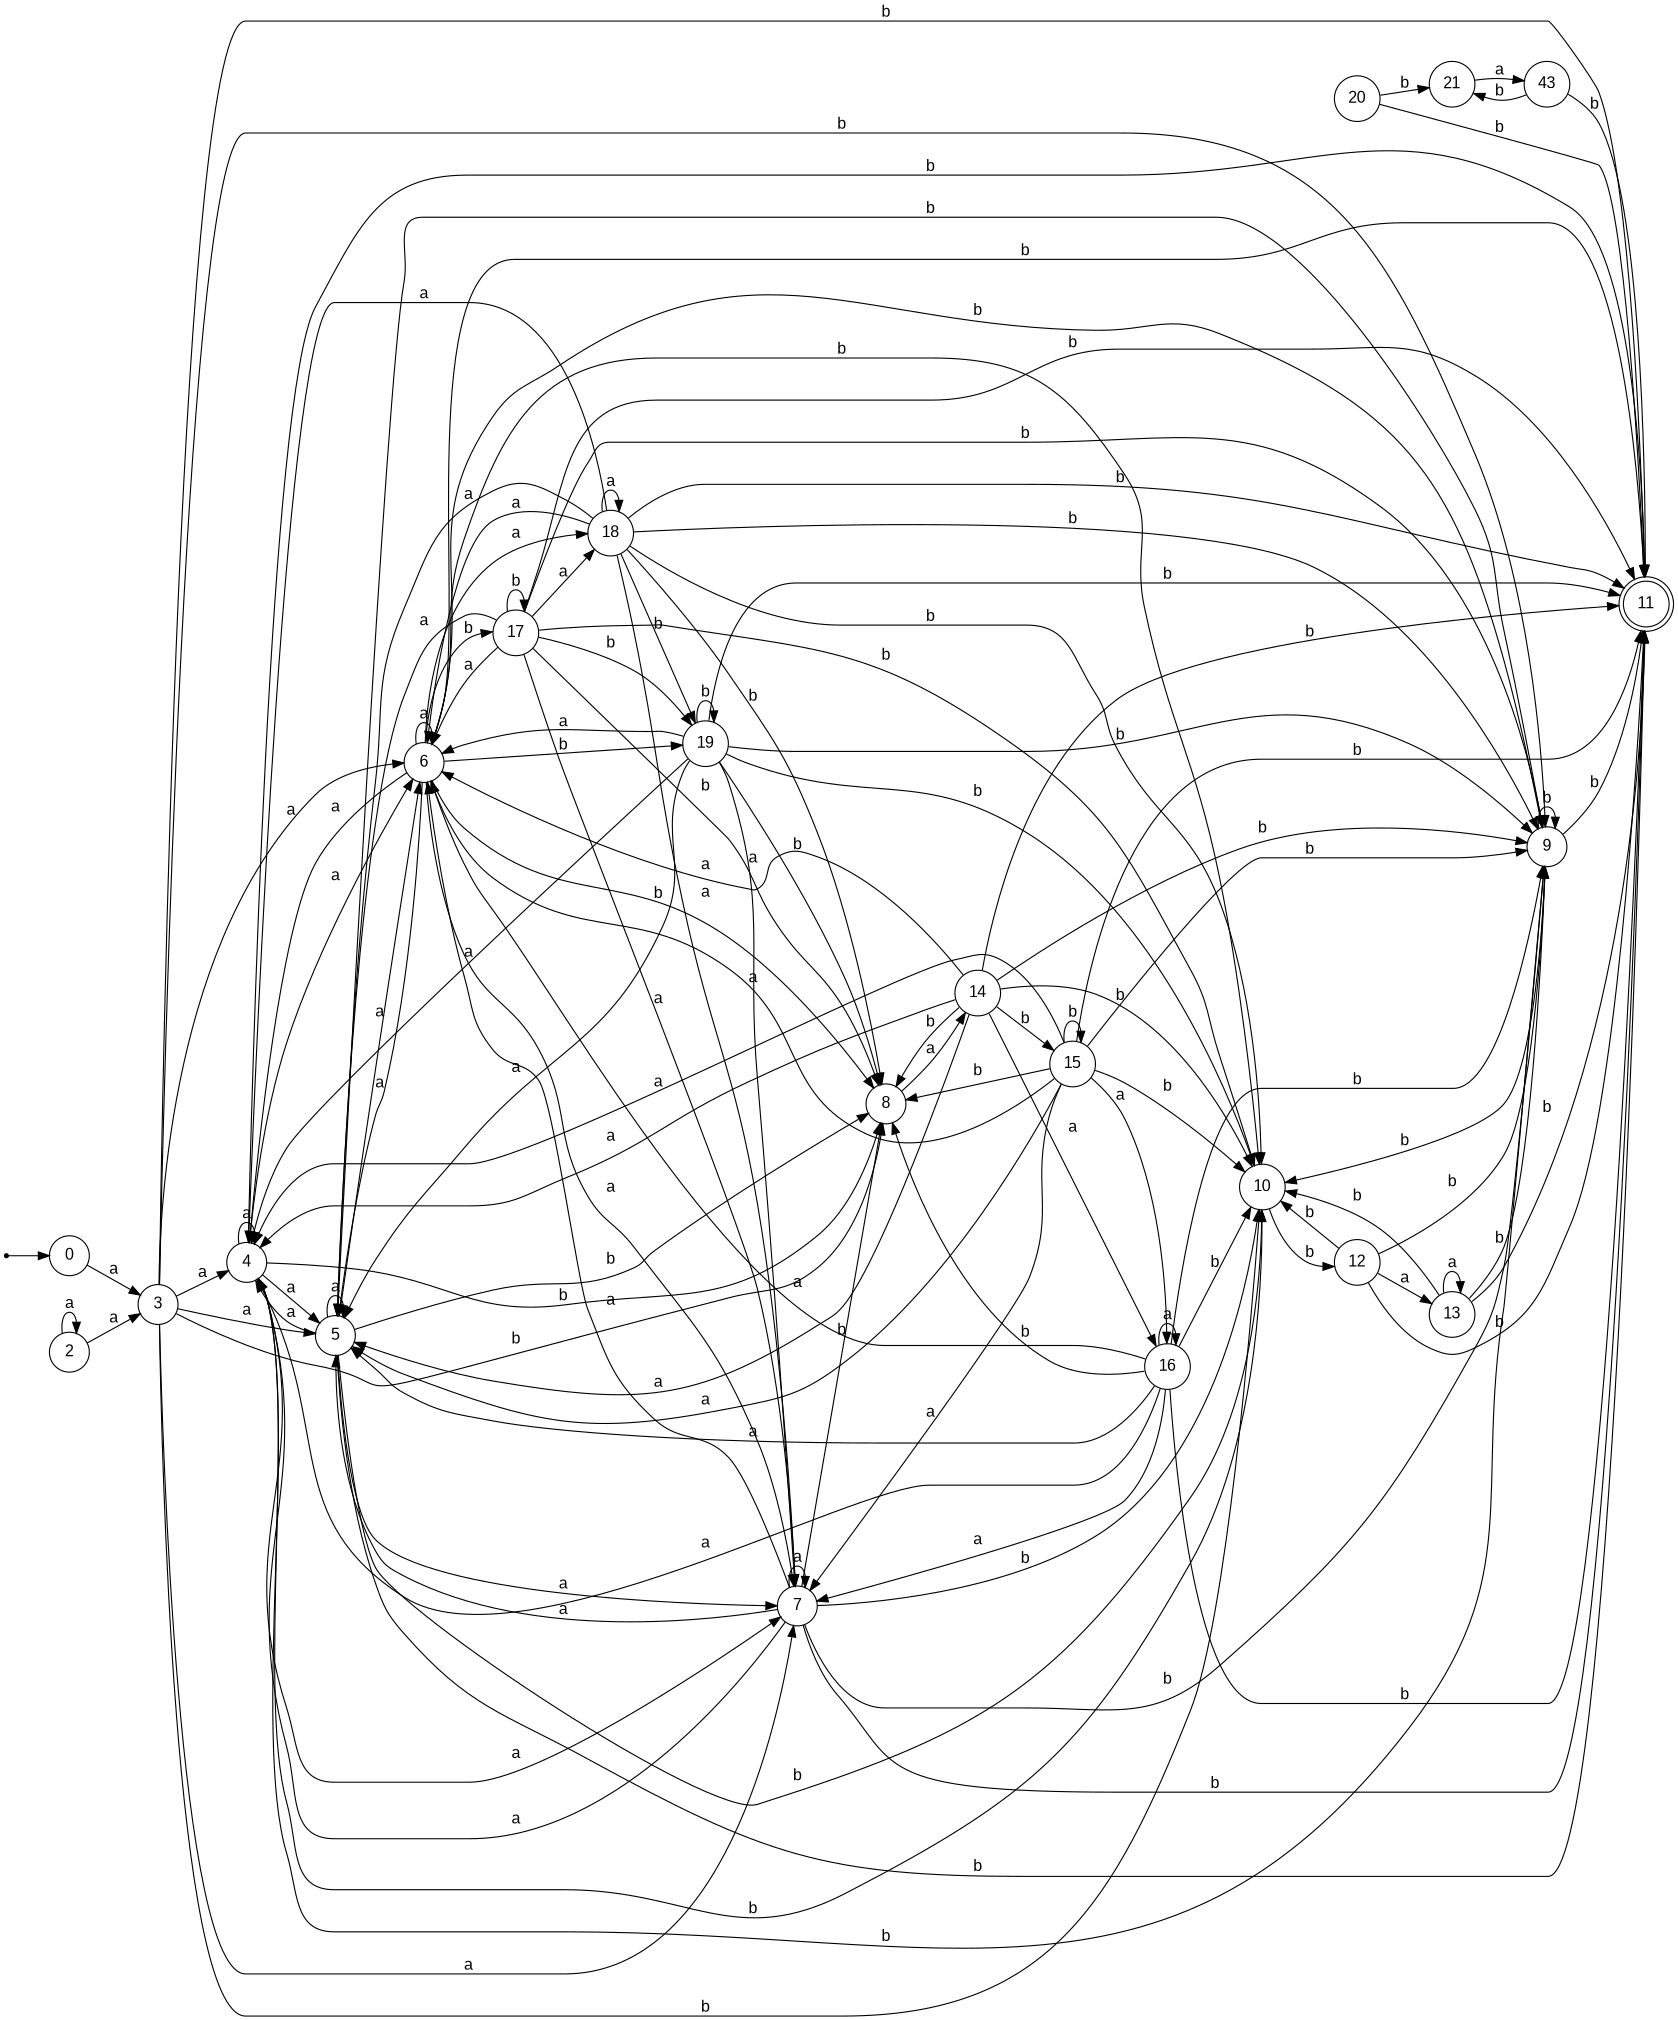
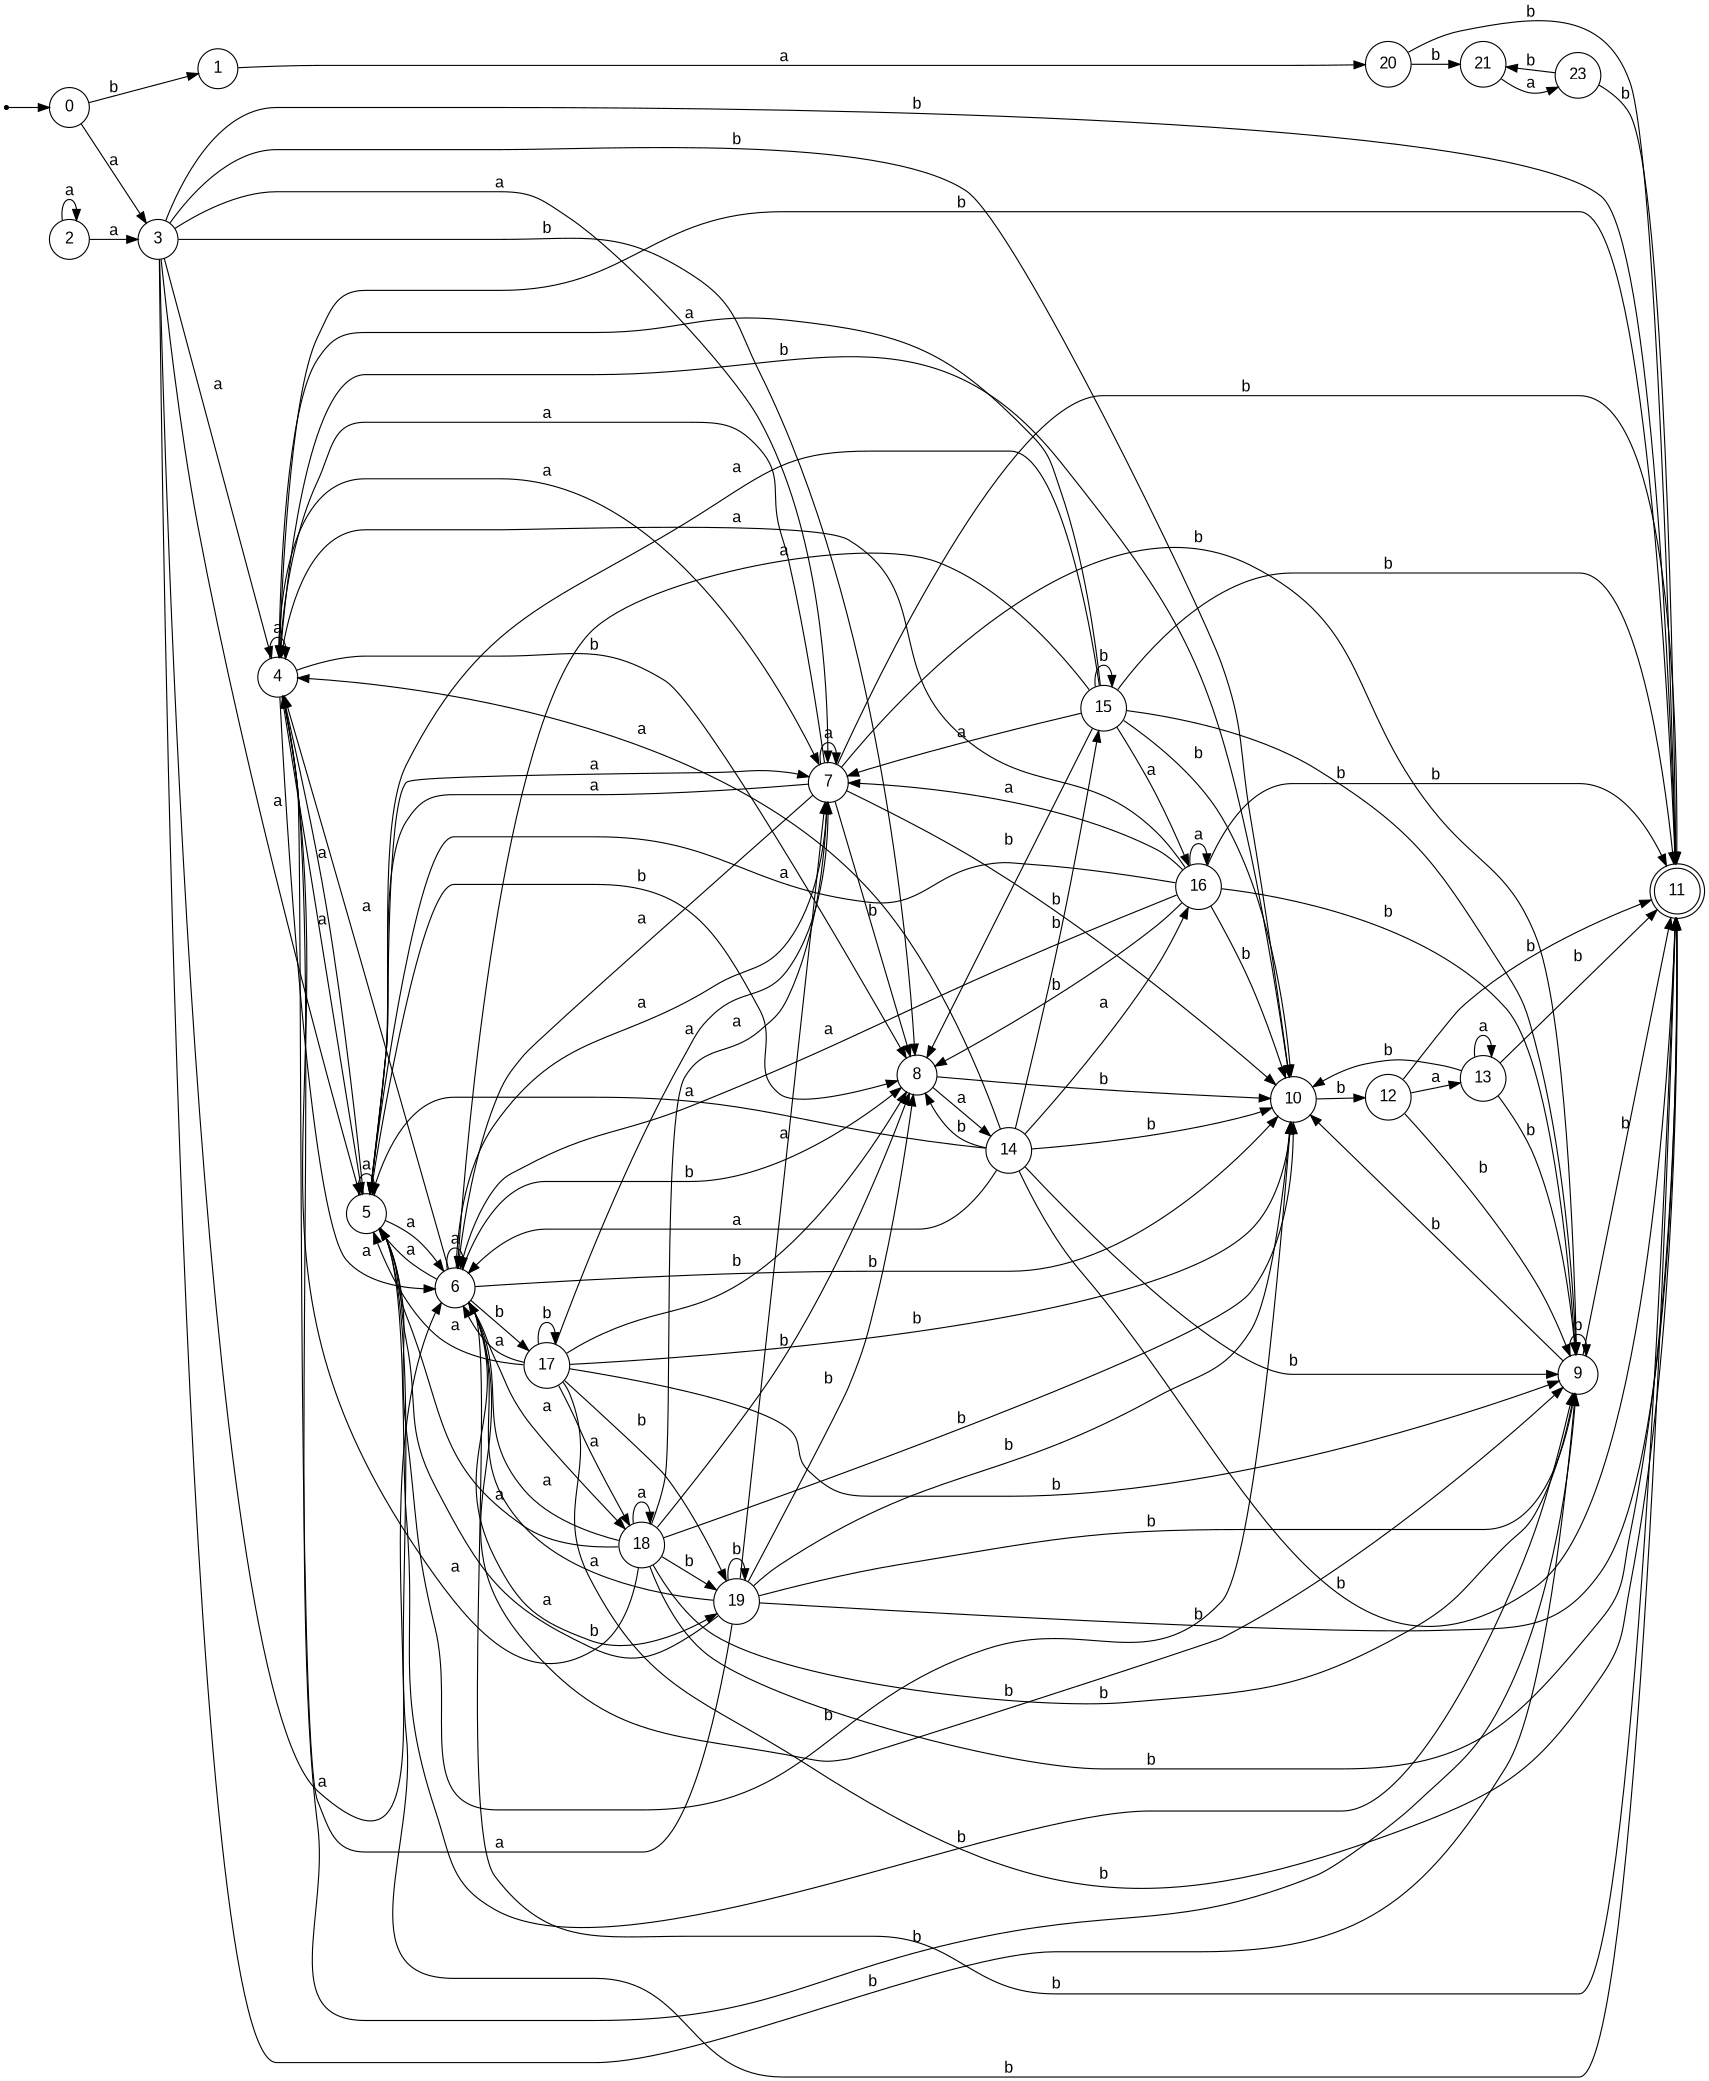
node "1": added
node "43": label "43" -> "23"
edge "12" -> "10": now "8" -> "10"
